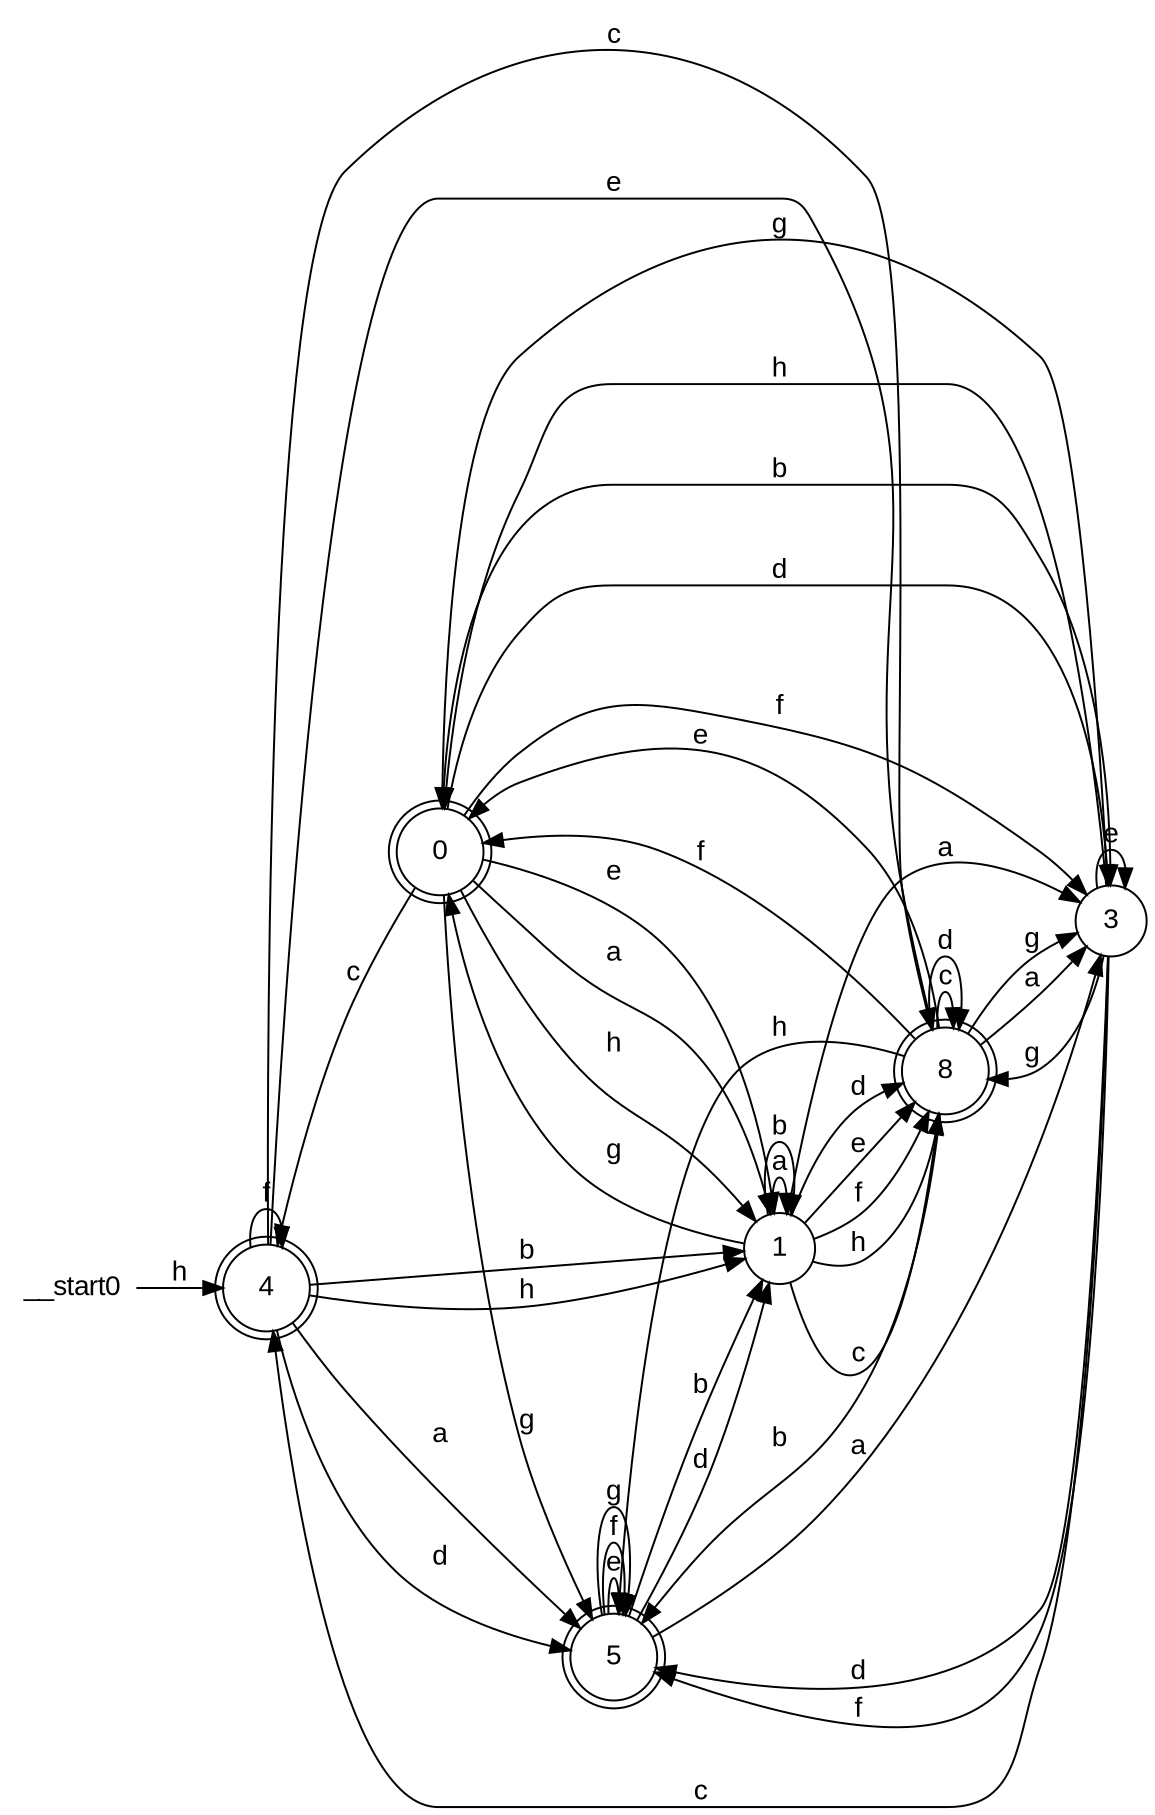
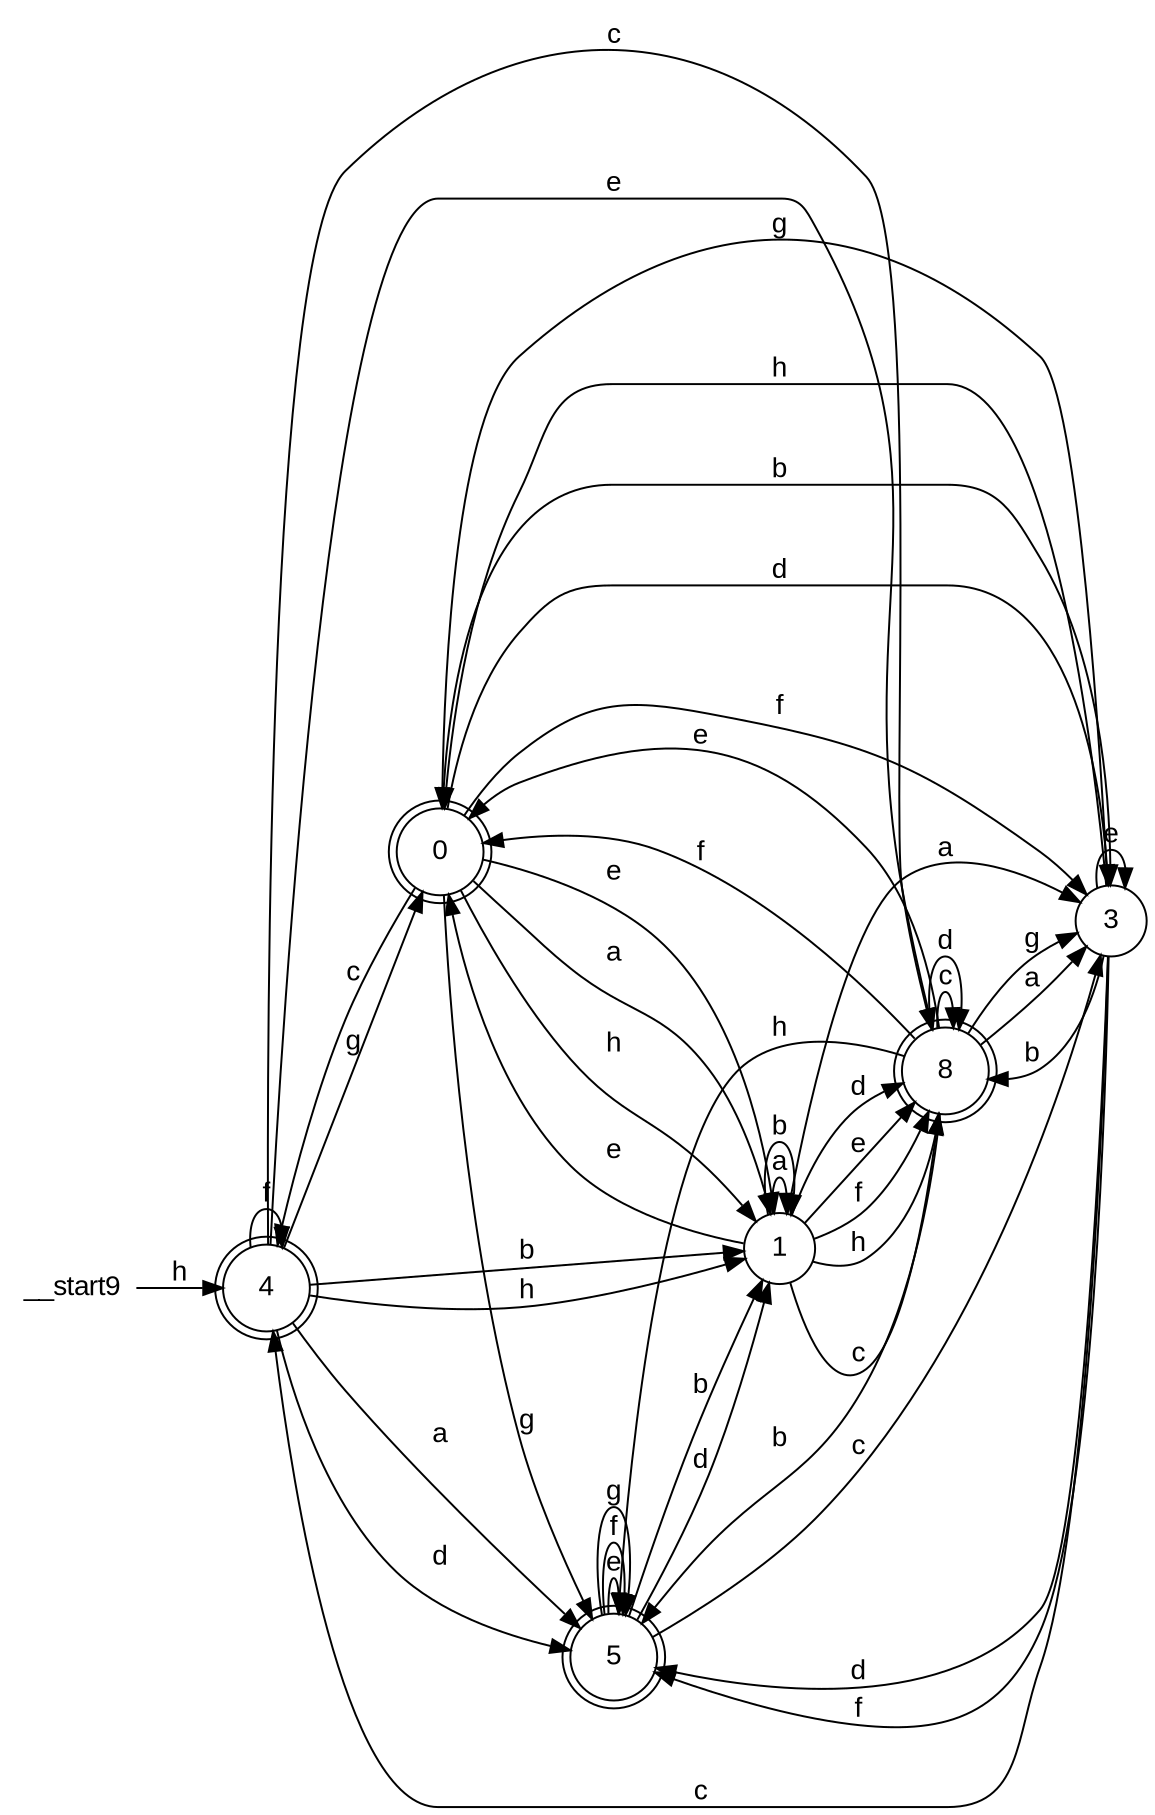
edge "3" -> "8": label "g" -> "b"
edge "4" -> "0": added, label "g"
edge "1" -> "0": label "g" -> "e"
node "__start0": label "__start0" -> "__start9"
edge "5" -> "3": label "a" -> "c"
